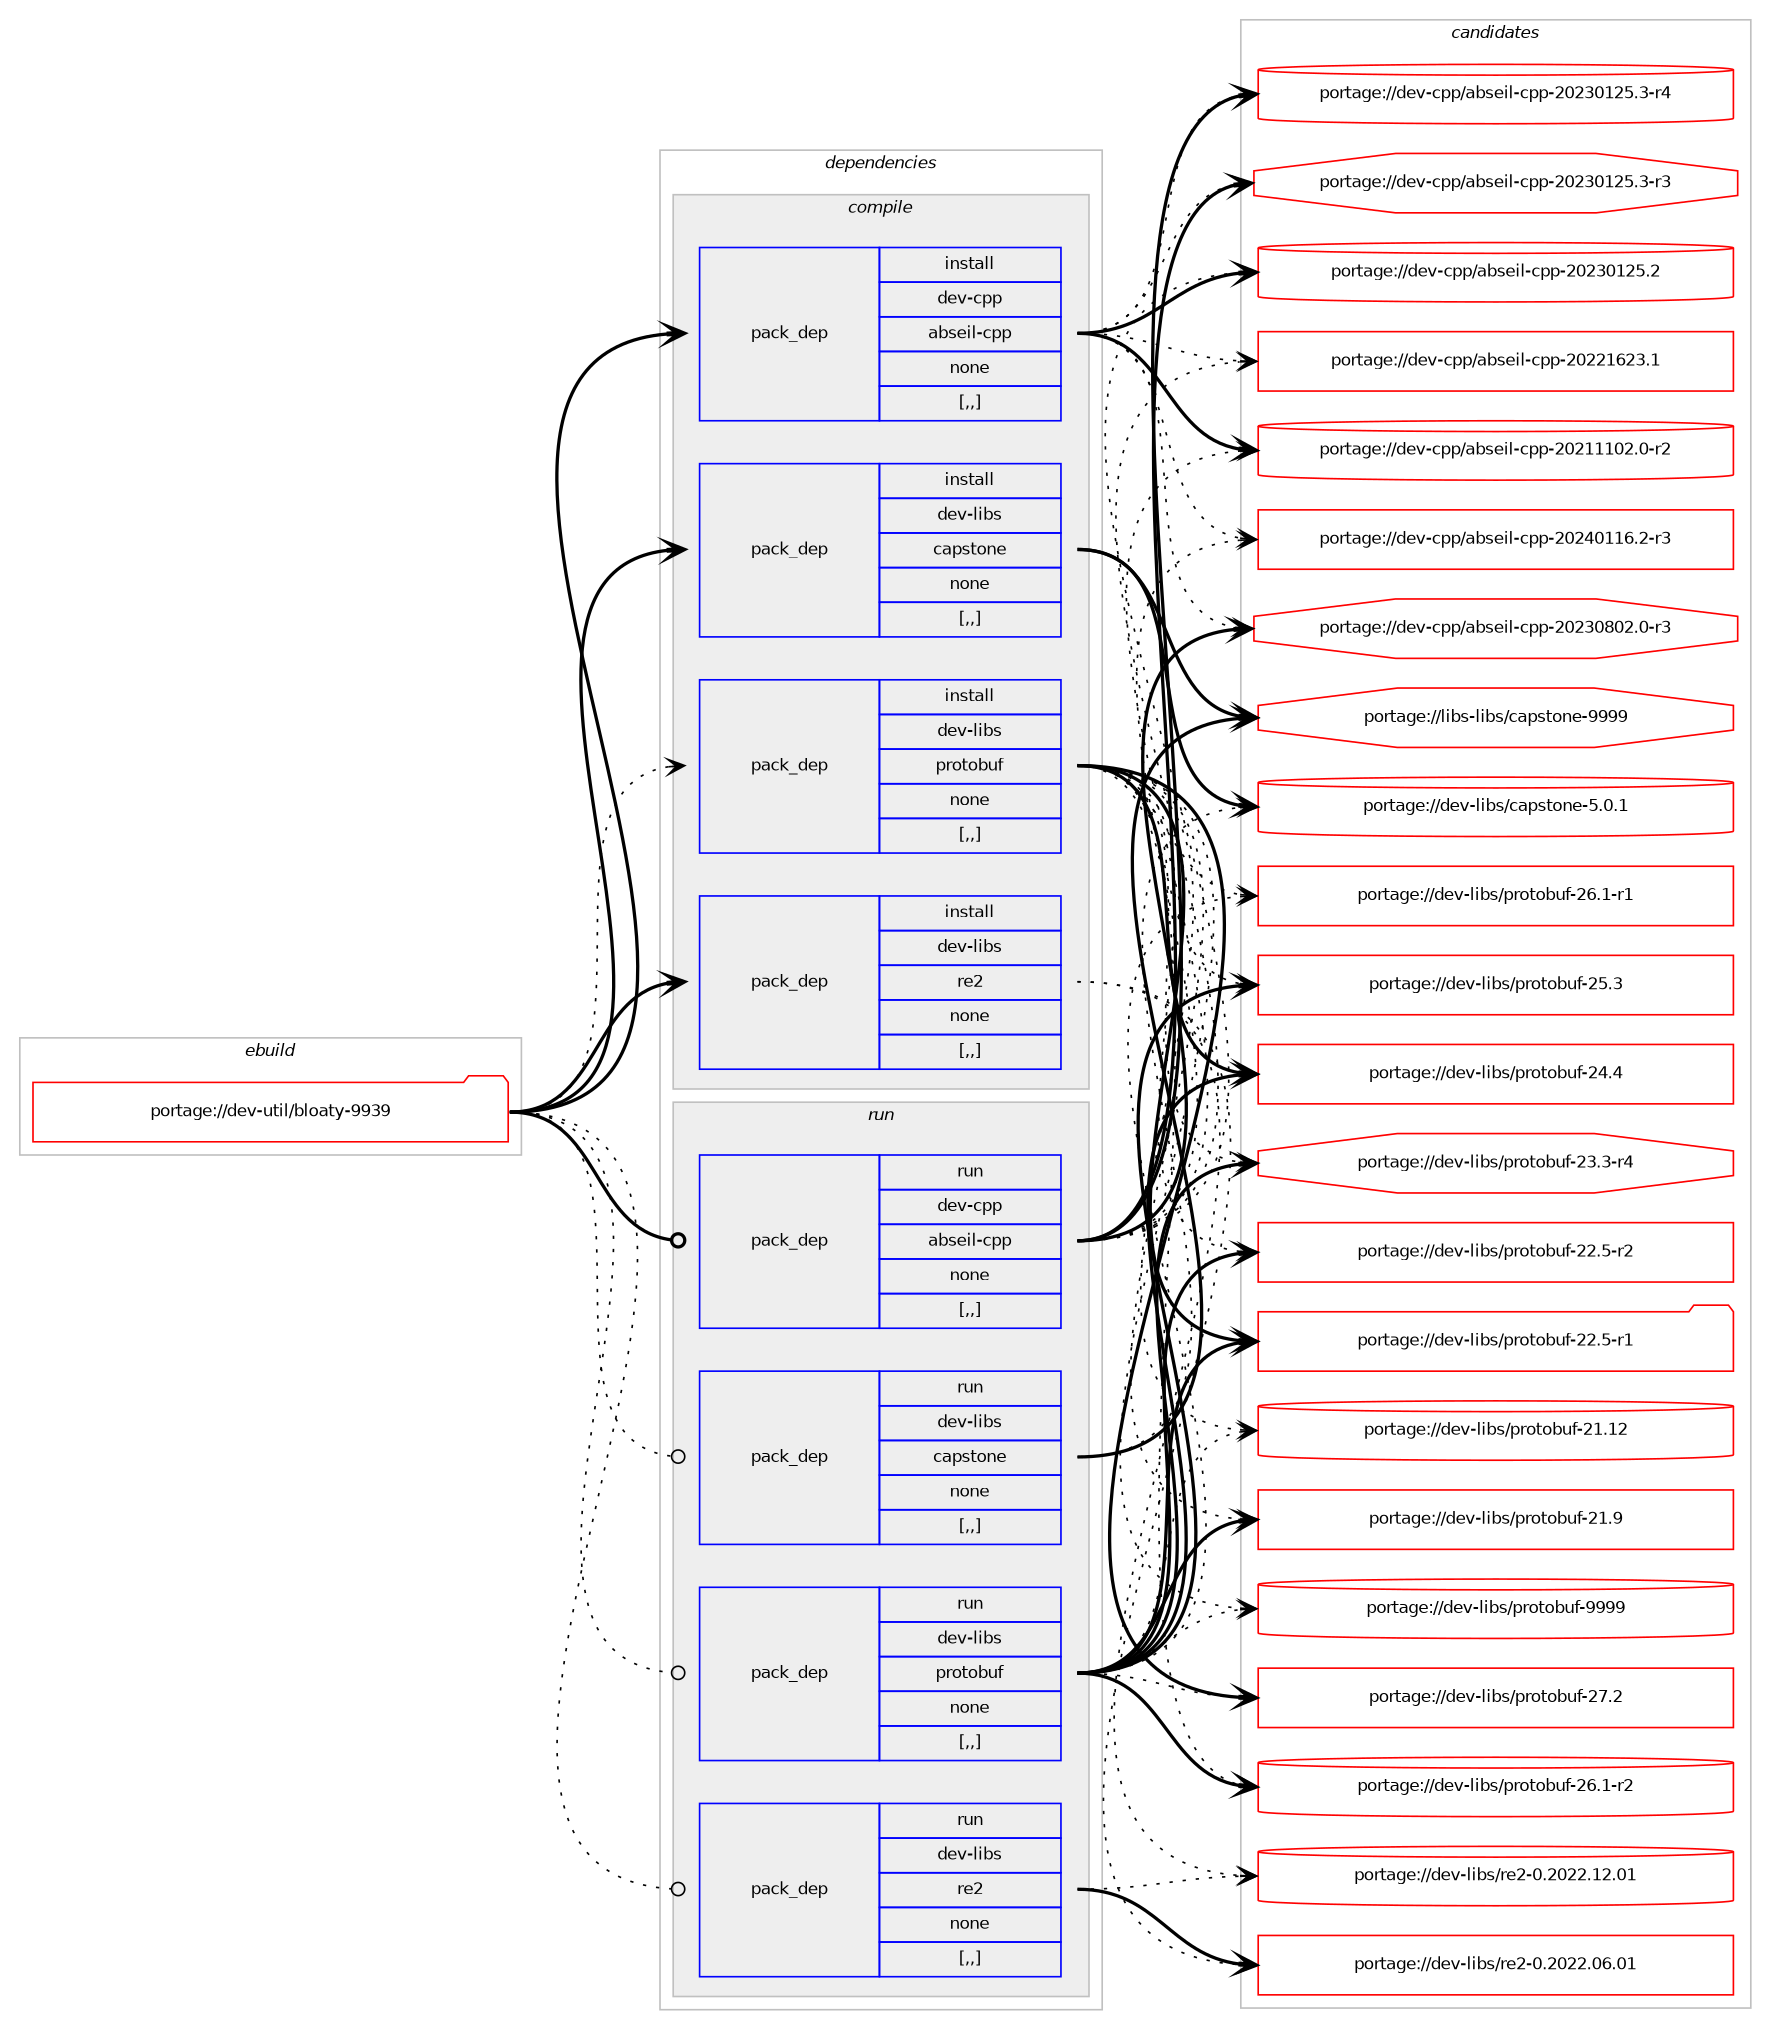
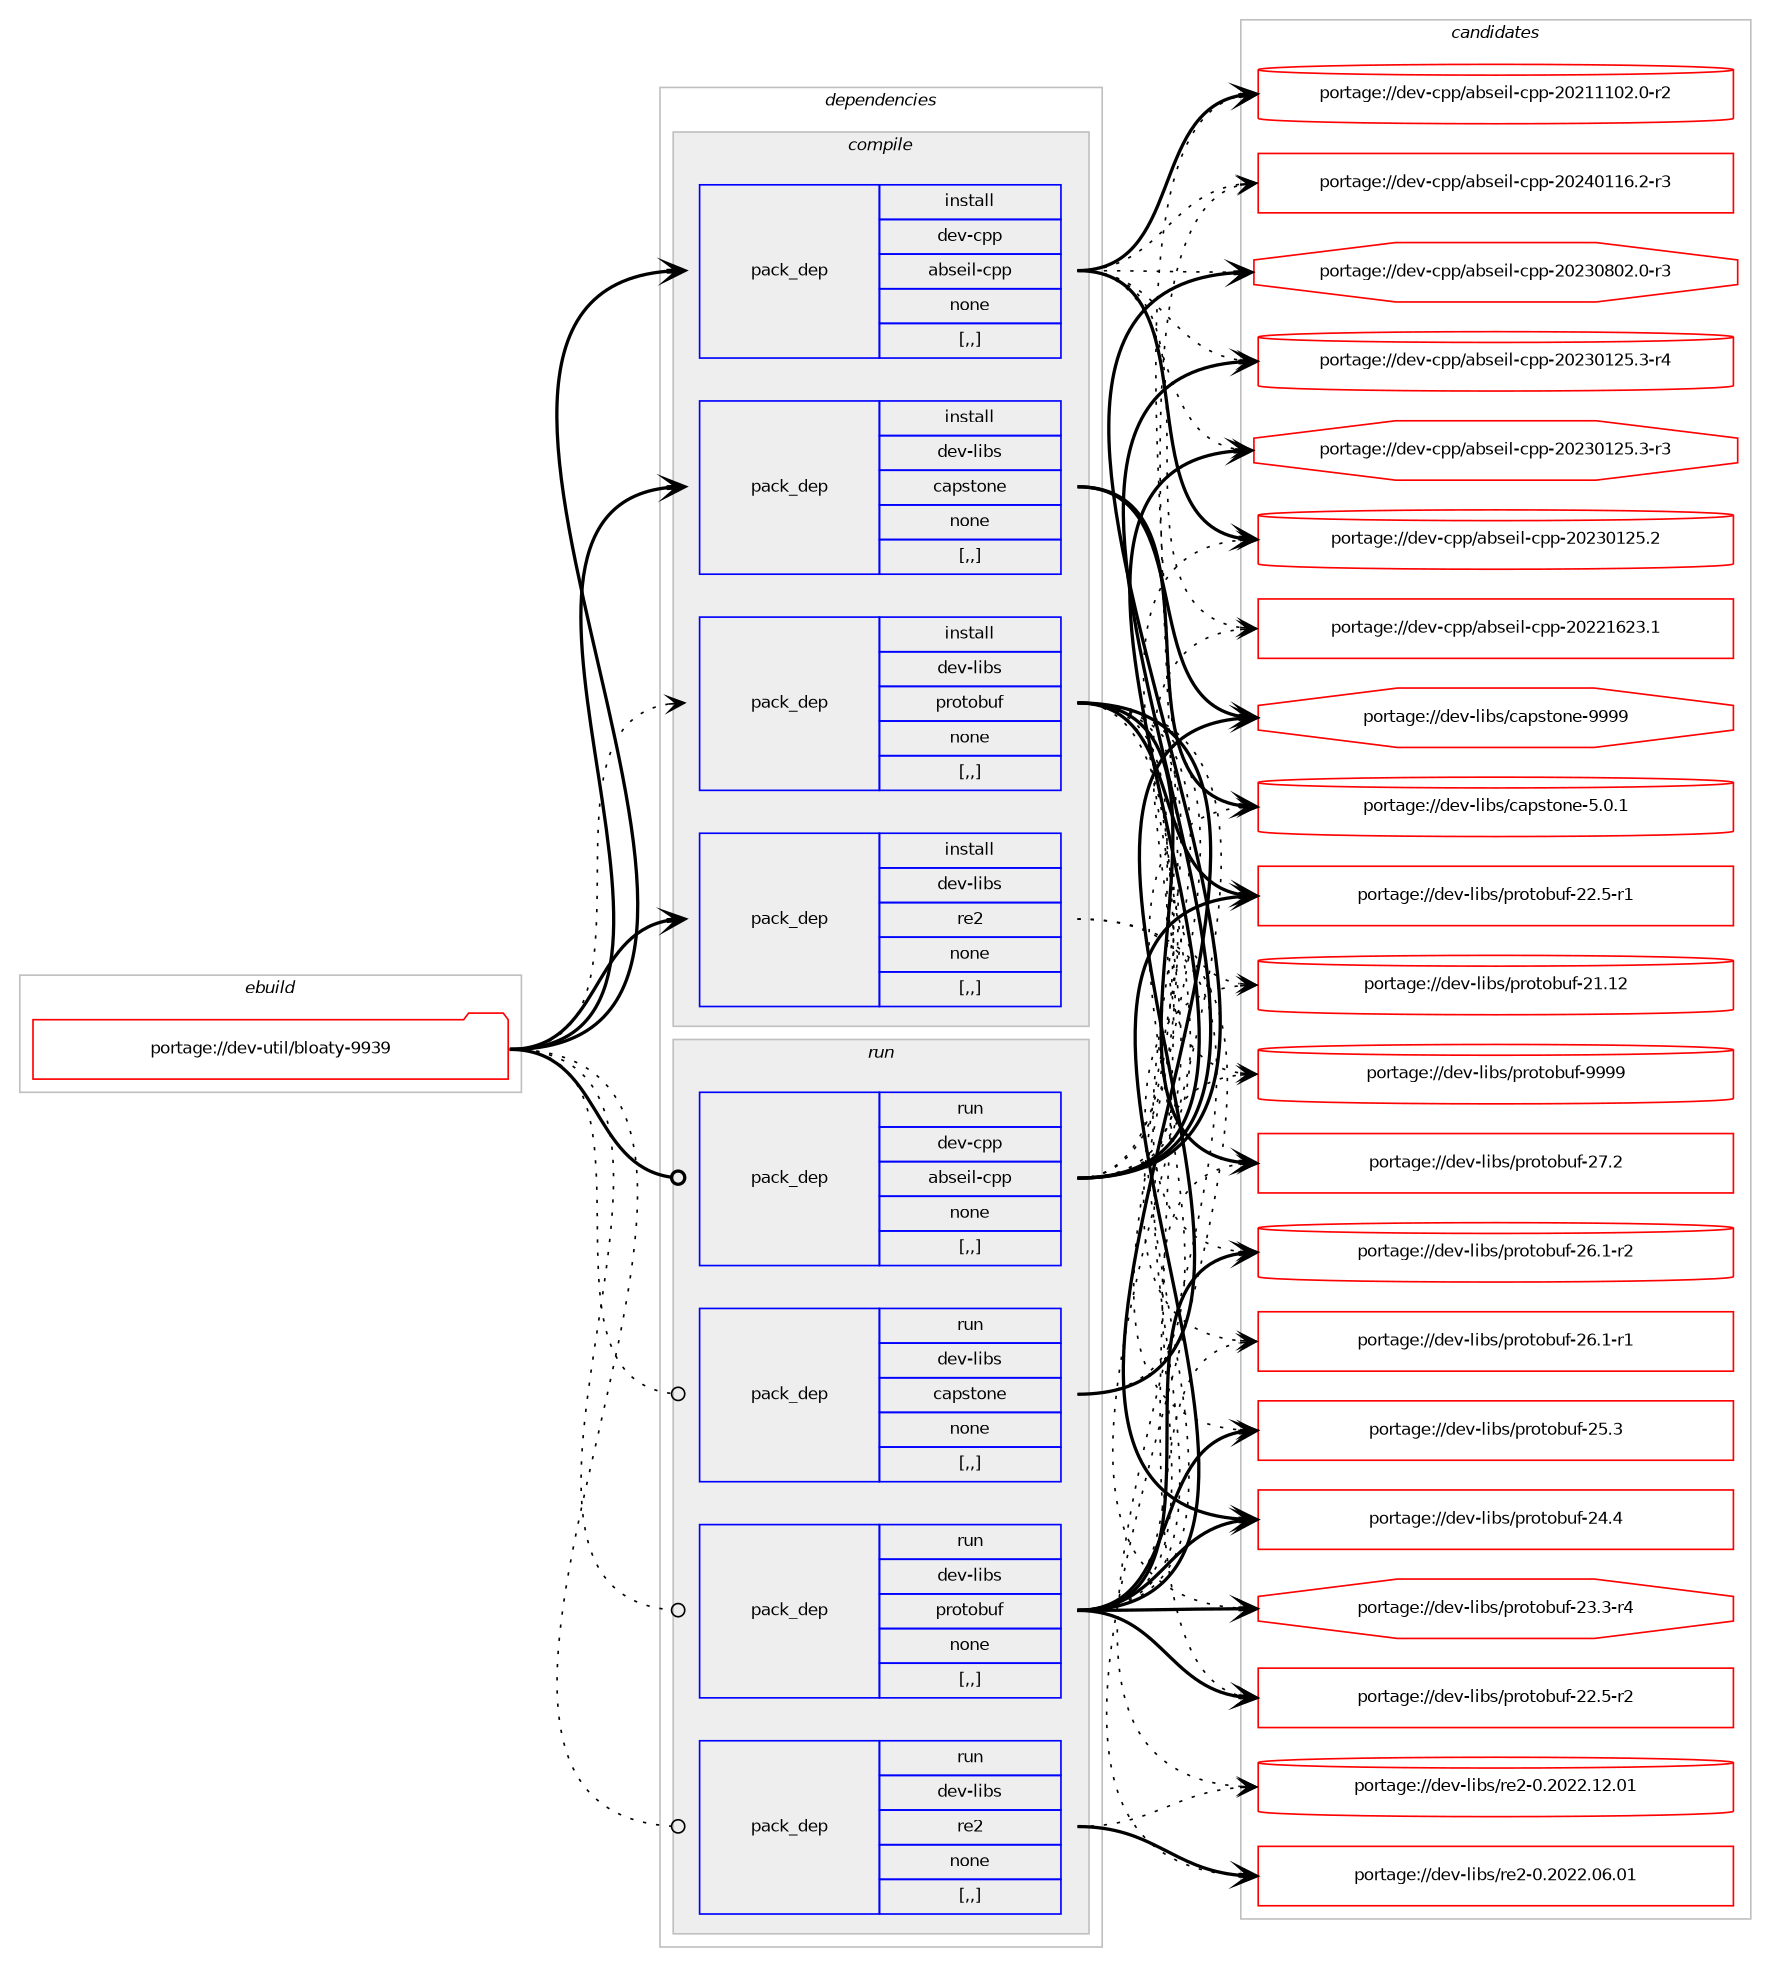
node "portage://libs-libs/capstone-9999": label "portage://libs-libs/capstone-9999" -> "portage://dev-libs/capstone-9999"
node "portage://dev-libs/protobuf-22.5-r1": shape folder -> box
node "portage://dev-libs/protobuf-21.9": removed
